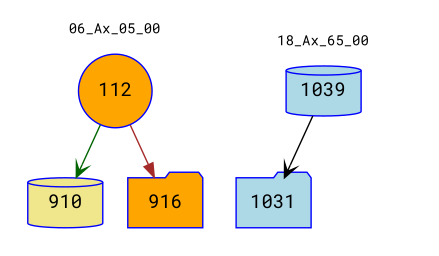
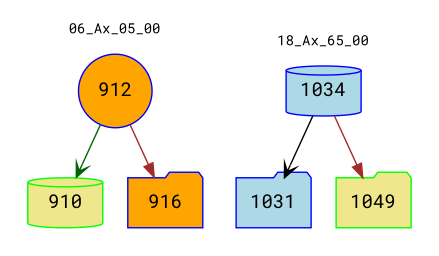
node "112": label "112" -> "912"
node "1039": label "1039" -> "1034"
node "910": color blue -> green
node "1049": added
